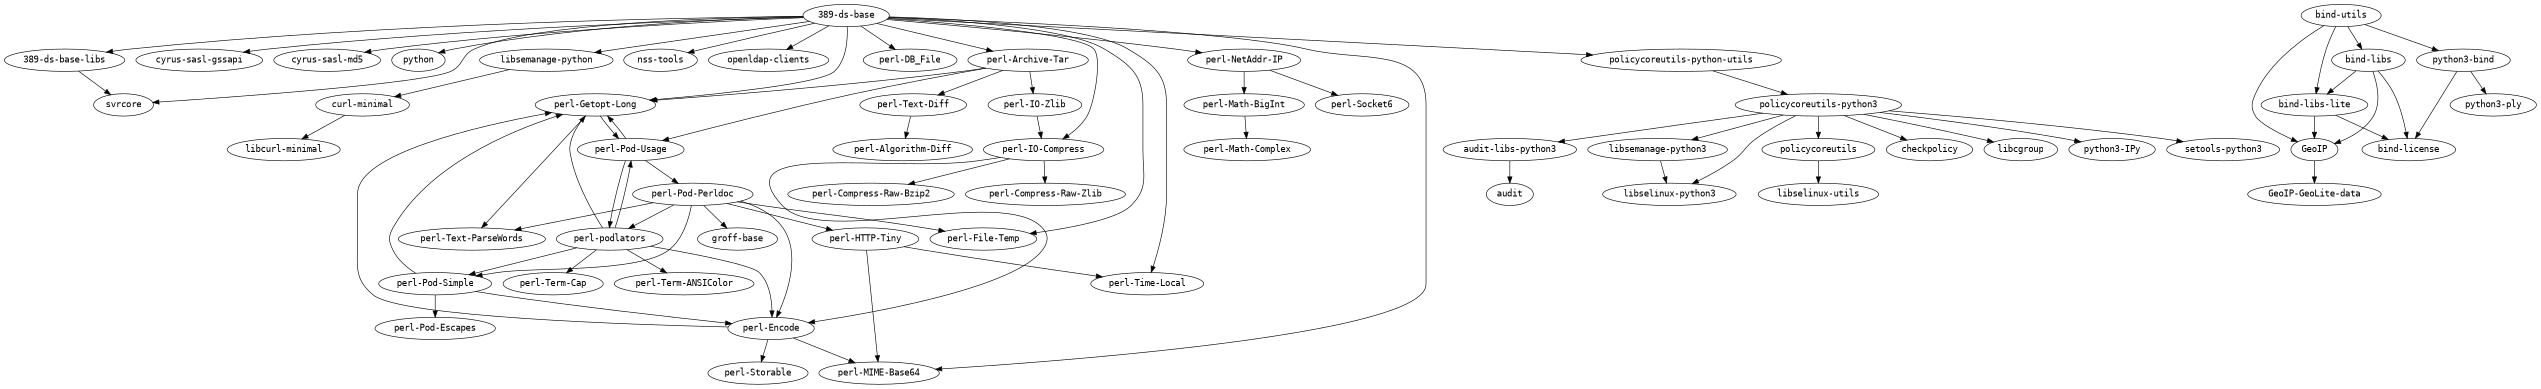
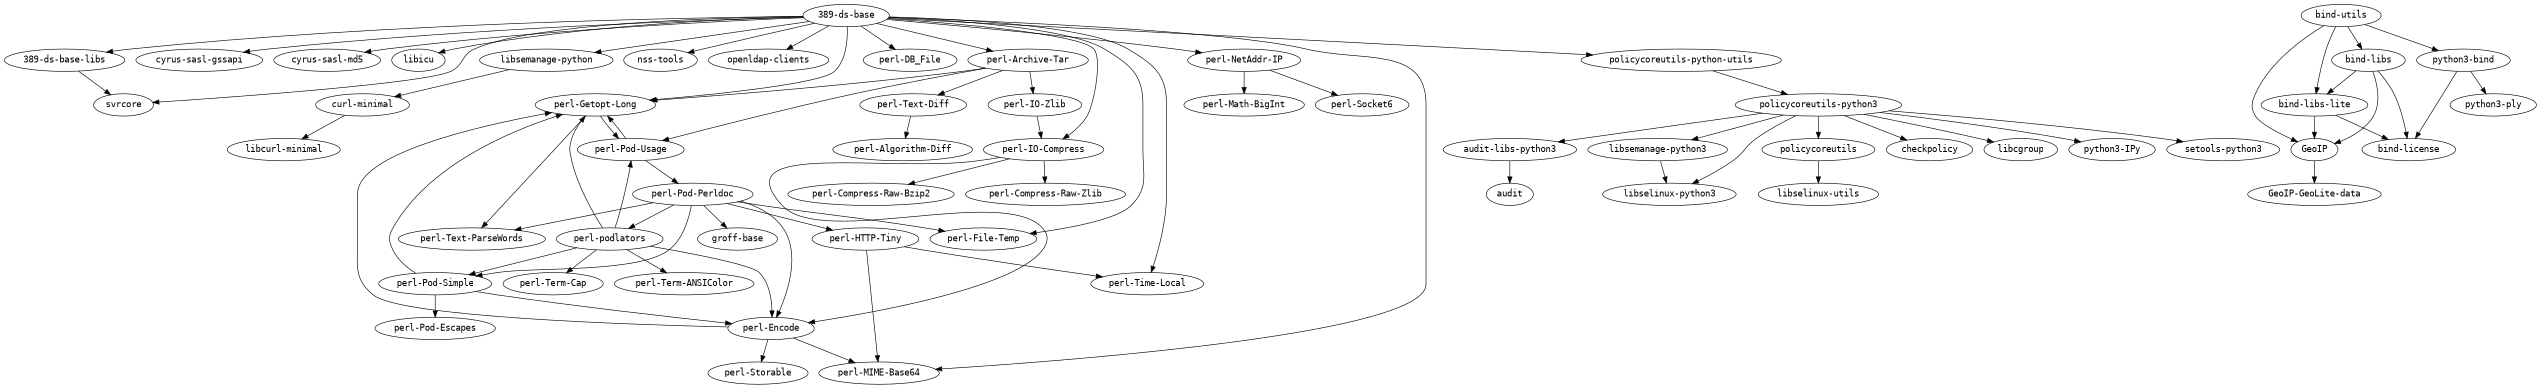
node "python": label "python" -> "libicu"
node "perl-Math-Complex": removed
edge "perl-Pod-Usage" -> "perl-podlators": removed
